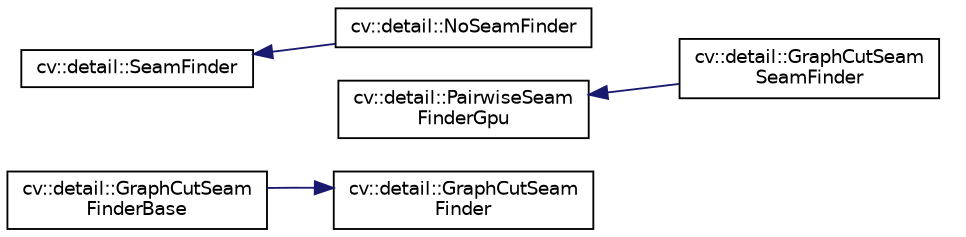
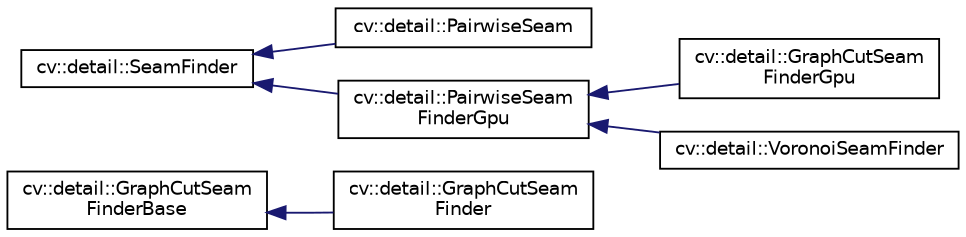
node "cv::detail::NoSeamFinder": label "cv::detail::NoSeamFinder" -> "cv::detail::PairwiseSeam"
node "cv::detail::GraphCutSeam SeamFinder": label "cv::detail::GraphCutSeam SeamFinder" -> "cv::detail::GraphCutSeam FinderGpu"
edge "cv::detail::PairwiseSeam FinderGpu" -> "cv::detail::SeamFinder": added
node "cv::detail::VoronoiSeamFinder": added
edge "cv::detail::GraphCutSeam FinderBase" -> "cv::detail::GraphCutSeam Finder": reversed
